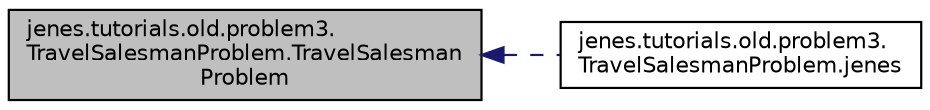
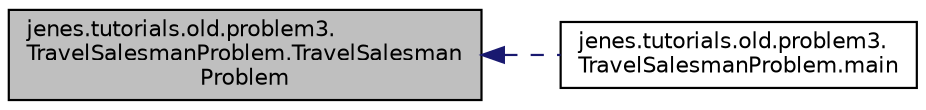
node "jenes.tutorials.old.problem3. TravelSalesmanProblem.jenes": label "jenes.tutorials.old.problem3. TravelSalesmanProblem.jenes" -> "jenes.tutorials.old.problem3. TravelSalesmanProblem.main"
